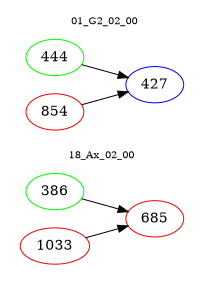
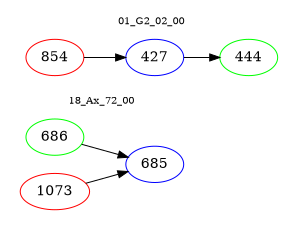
edge "444" -> "427": reversed
cluster "18_Ax_02_00": label "18_Ax_02_00" -> "18_Ax_72_00"
node "386": label "386" -> "686"
node "685": color red -> blue
node "1033": label "1033" -> "1073"
